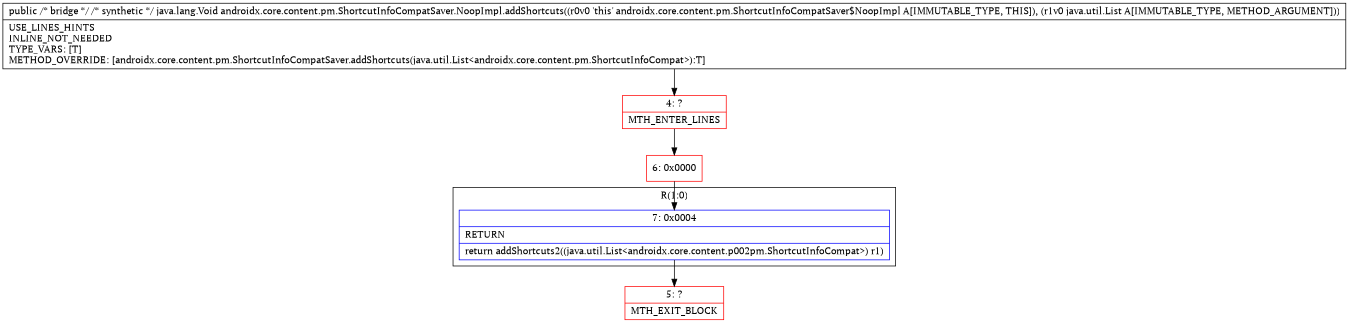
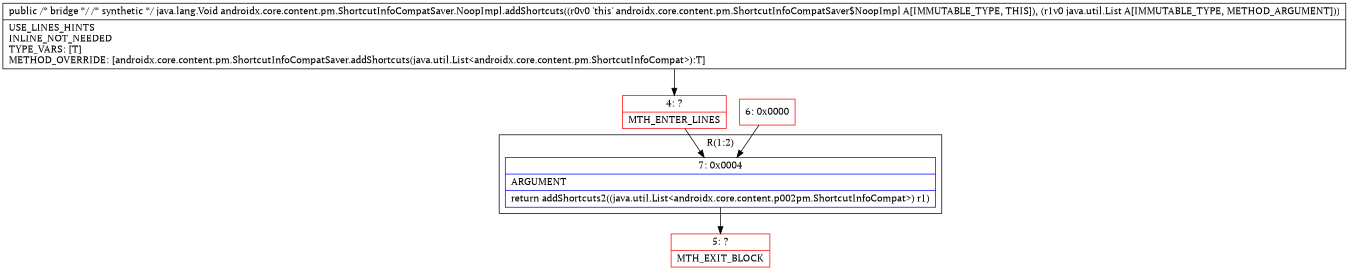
edge "4: ?" -> "6: 0x0000": now "4: ?" -> "7: 0x0004"
cluster "R(1:0)": label "R(1:0)" -> "R(1:2)"
node "7: 0x0004": text "RETURN" -> "ARGUMENT"
